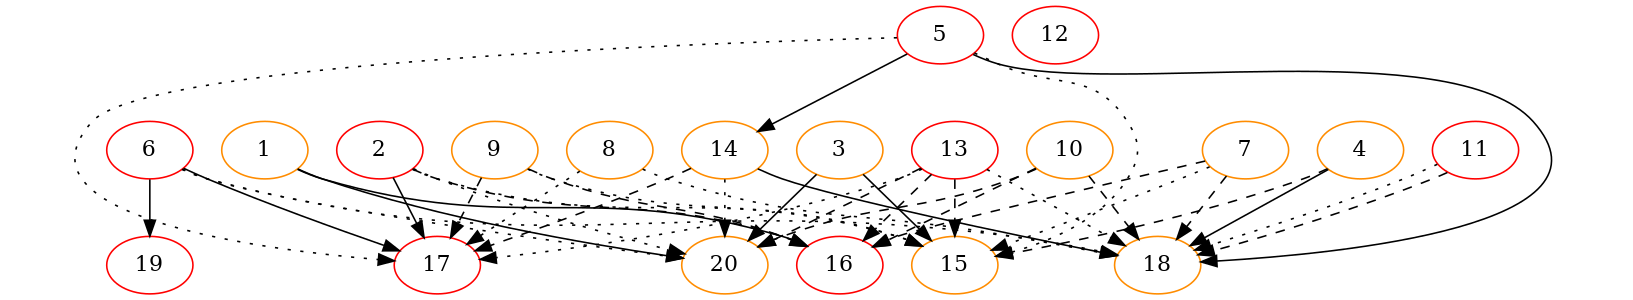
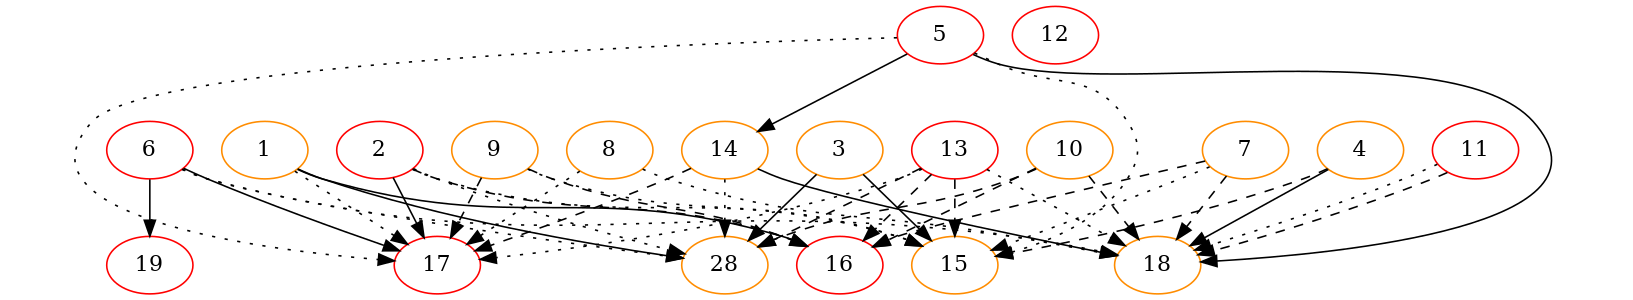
edge "1" -> "17": added
node "20": label "20" -> "28"
